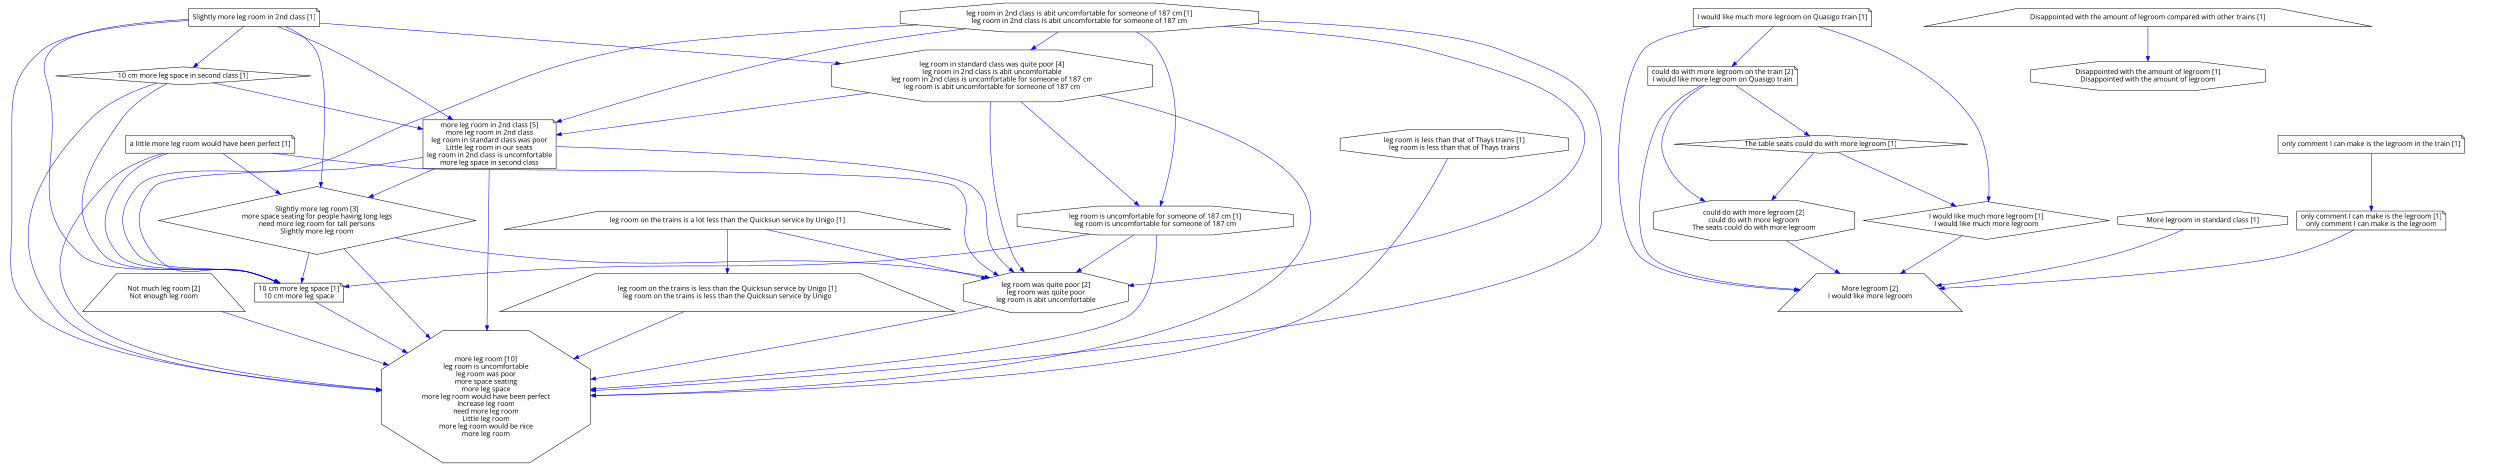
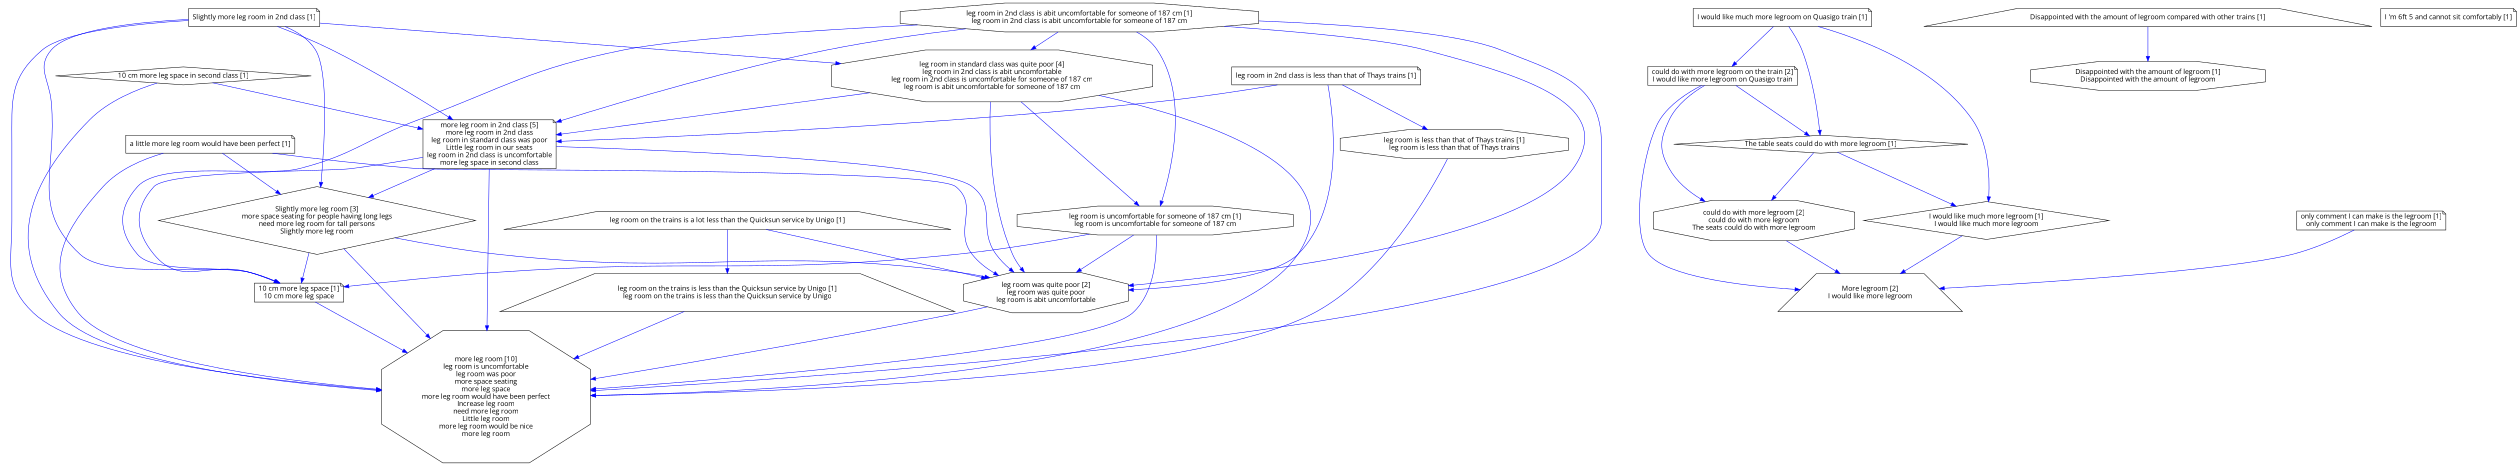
node "I 'm 6ft 5 and cannot sit comfortably [1]": added
edge "Slightly more leg room in 2nd class [1]" -> "10 cm more leg space in second class [1]": removed
node "leg room in 2nd class is less than that of Thays trains [1]": added
node "only comment I can make is the legroom in the train [1]": removed
edge "I would like much more legroom on Quasigo train [1]" -> "More legroom [2] I would like more legroom": now "I would like much more legroom on Quasigo train [1]" -> "The table seats could do with more legroom [1]"
node "More legroom in standard class [1]": removed
edge "10 cm more leg space in second class [1]" -> "10 cm more leg space [1] 10 cm more leg space": removed
edge "a little more leg room would have been perfect [1]" -> "10 cm more leg space [1] 10 cm more leg space": removed
node "Not much leg room [2] Not enough leg room": removed
